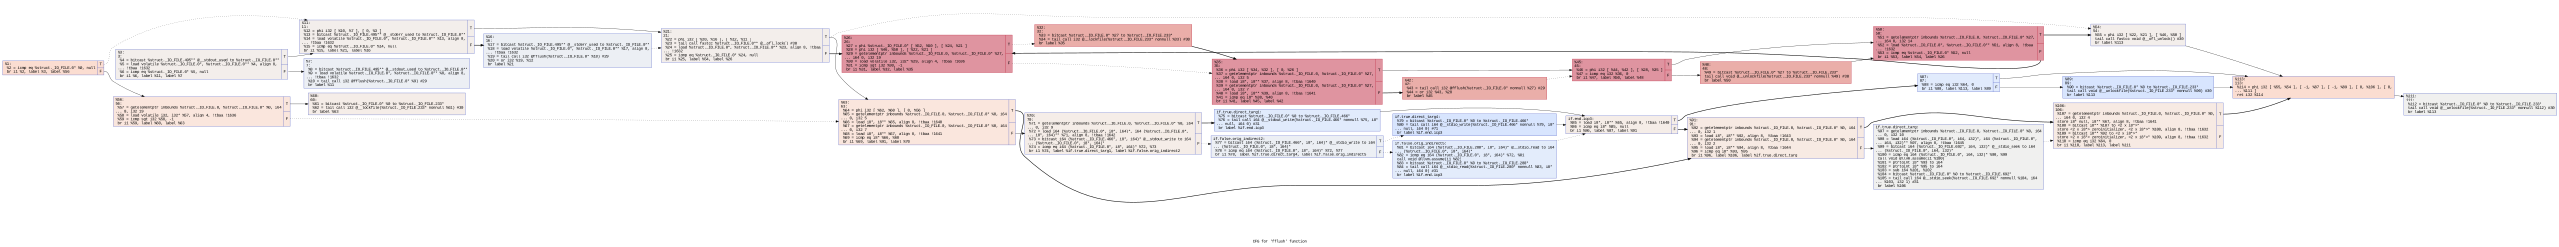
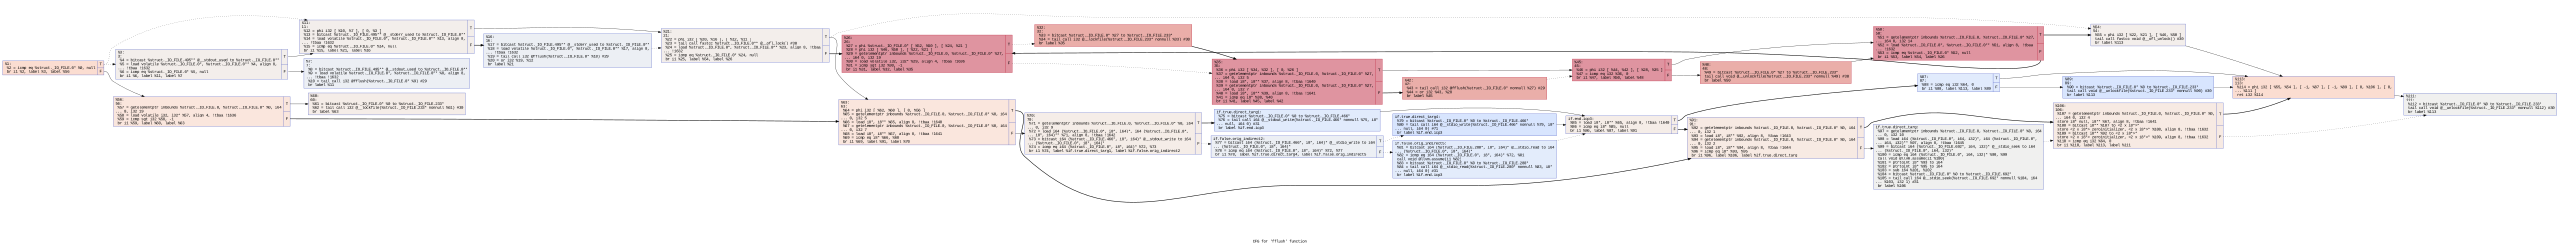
edge "%1:" -> "%3:": added
edge "%56:" -> "%63:": style dotted -> bold
edge "%106:" -> "%111:": added
